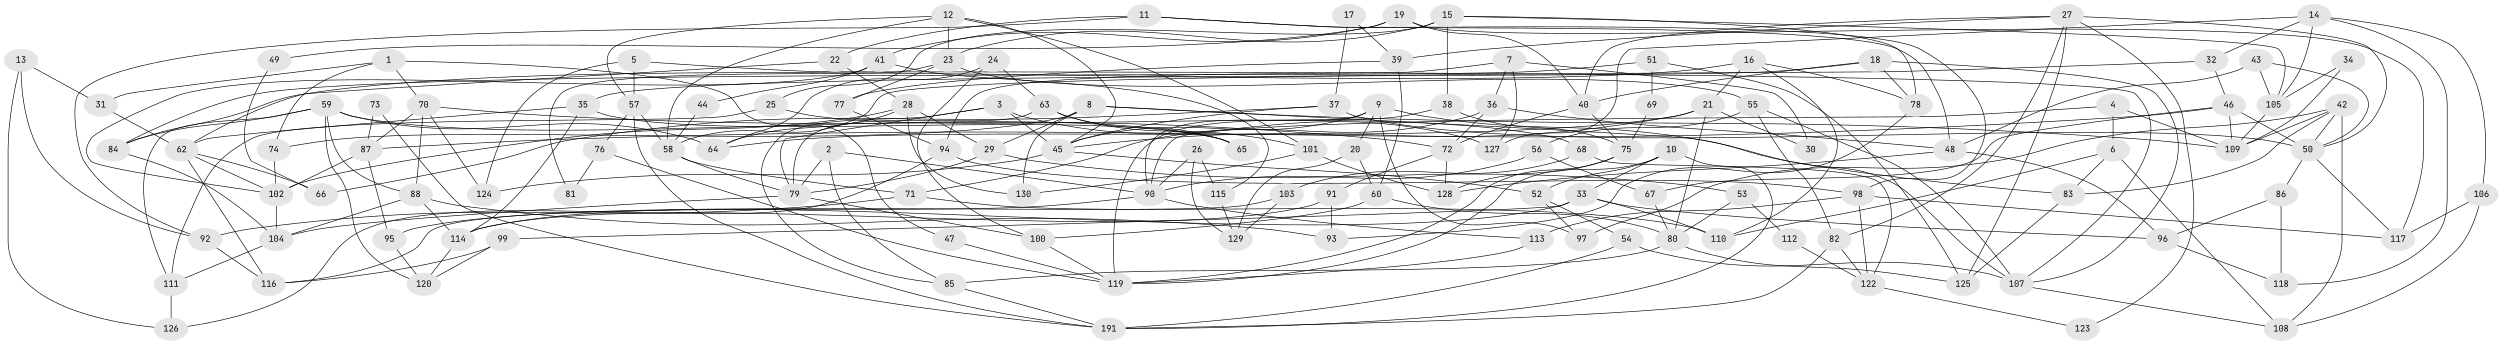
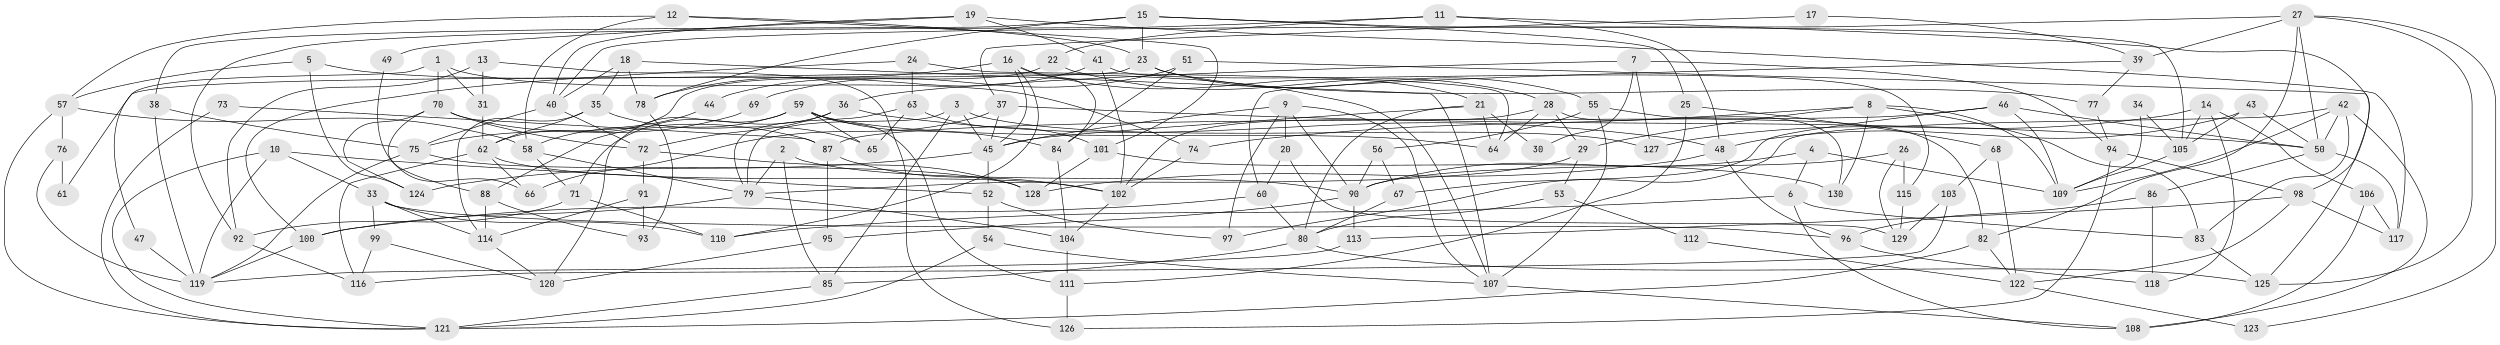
edge "12" -- "45": now "16" -- "45"
node "32": removed
node "81": label "81" -> "61"
edge "88" -- "104": removed
node "191": label "191" -> "121"
